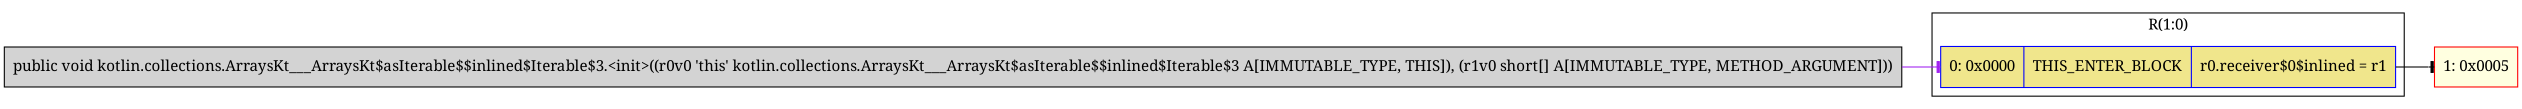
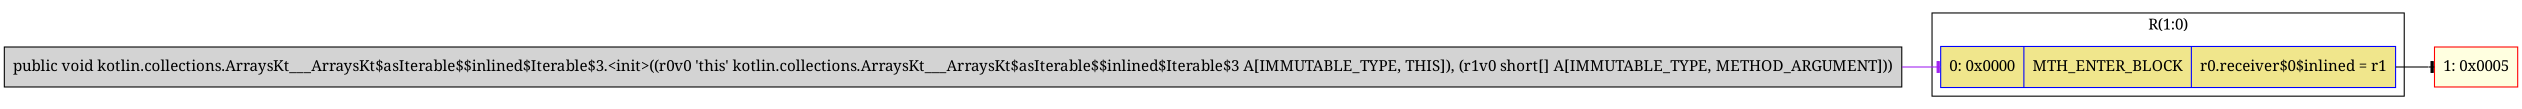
node "0: 0x0000": text "THIS_ENTER_BLOCK" -> "MTH_ENTER_BLOCK"
